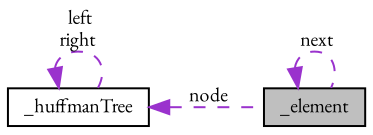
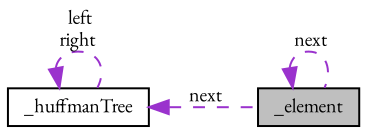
edge "_element" -> "_huffmanTree": label " node" -> " next"
